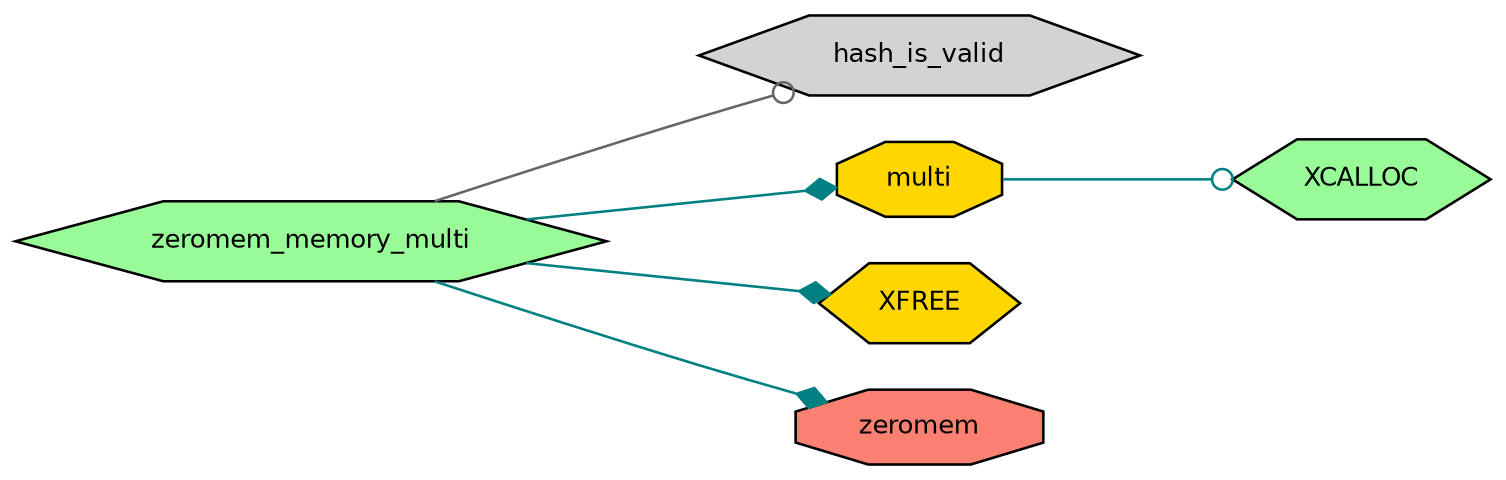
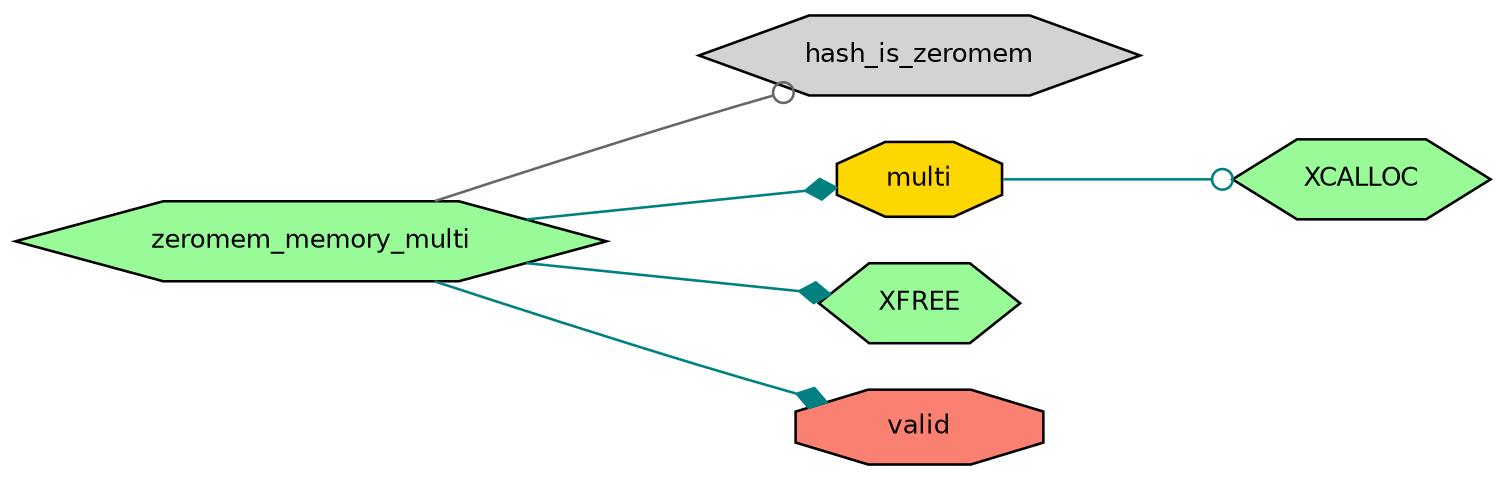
node "hash_is_valid": label "hash_is_valid" -> "hash_is_zeromem"
node "XFREE": fillcolor gold -> palegreen
node "zeromem": label "zeromem" -> "valid"
